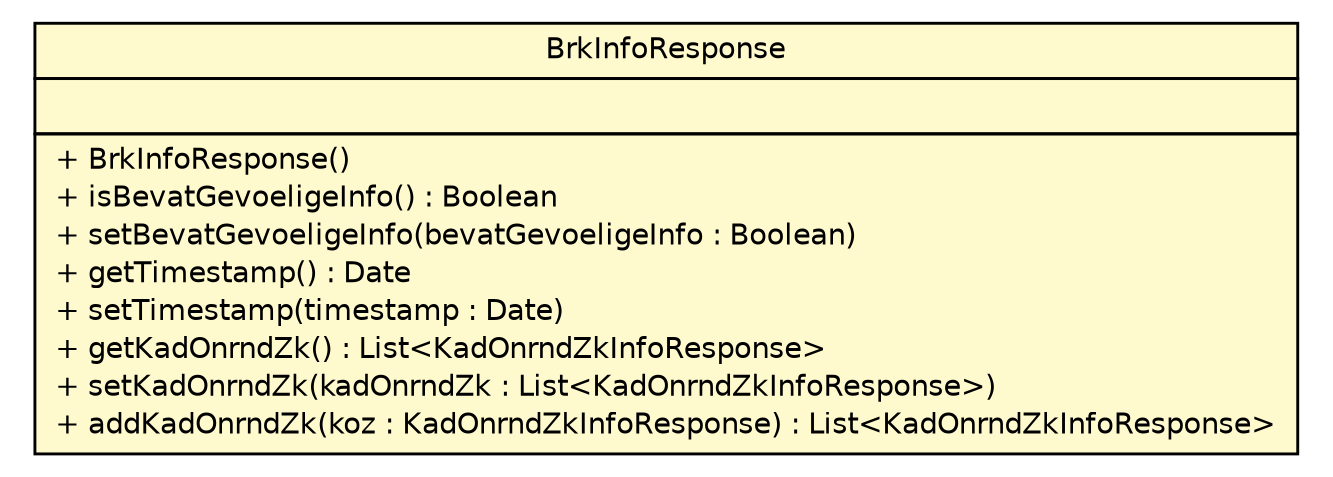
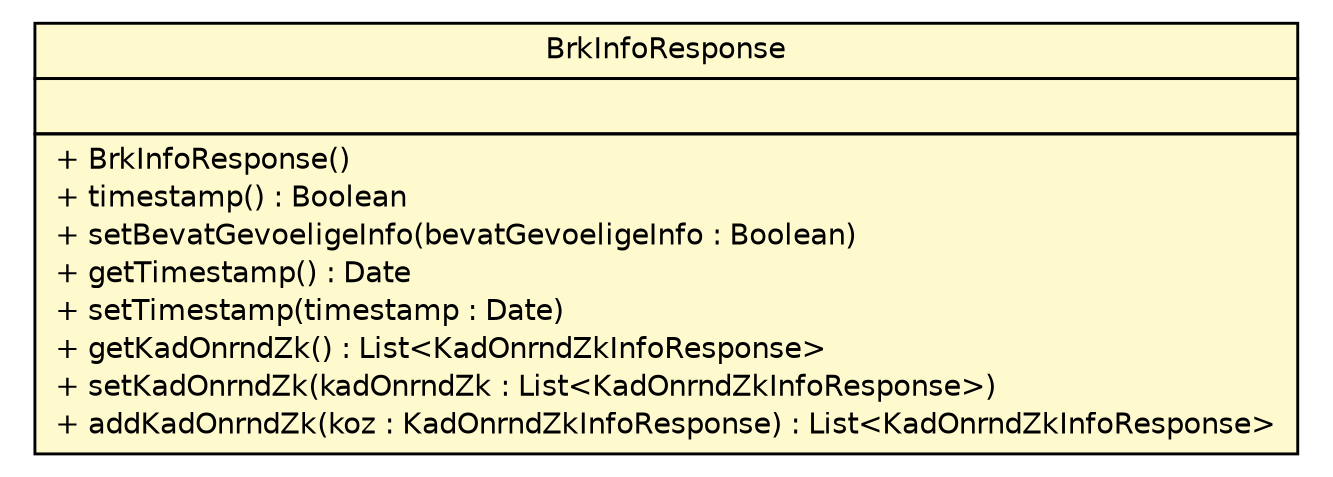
node "BrkInfoResponse": text "+ isBevatGevoeligeInfo() : Boolean" -> "+ timestamp() : Boolean"
